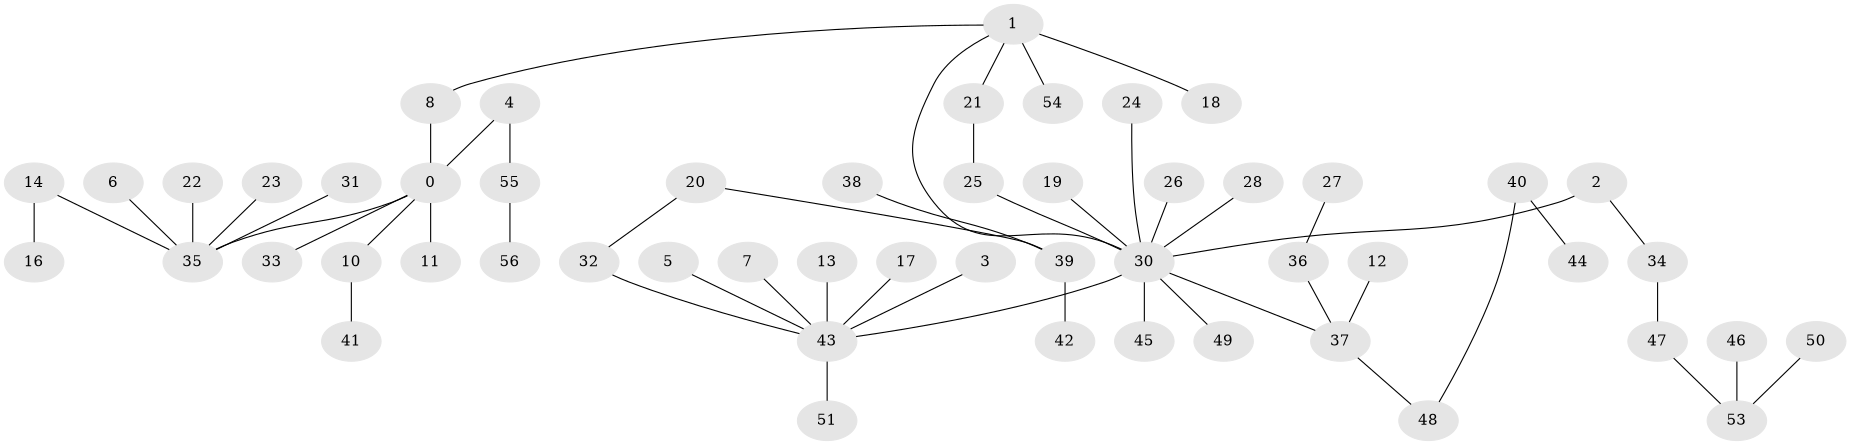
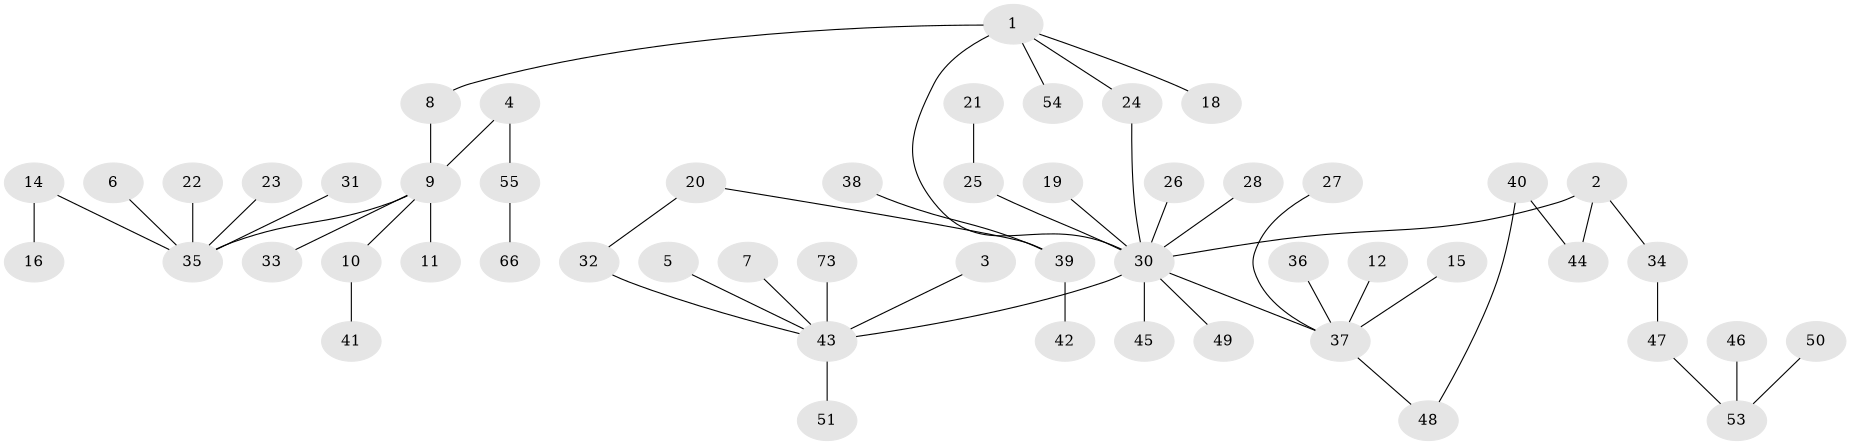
edge "1" -- "21": now "1" -- "24"
node "0": label "0" -> "9"
edge "2" -- "44": added
edge "27" -- "36": now "27" -- "37"
node "56": label "56" -> "66"
node "13": label "13" -> "73"
node "17": removed
node "15": added
